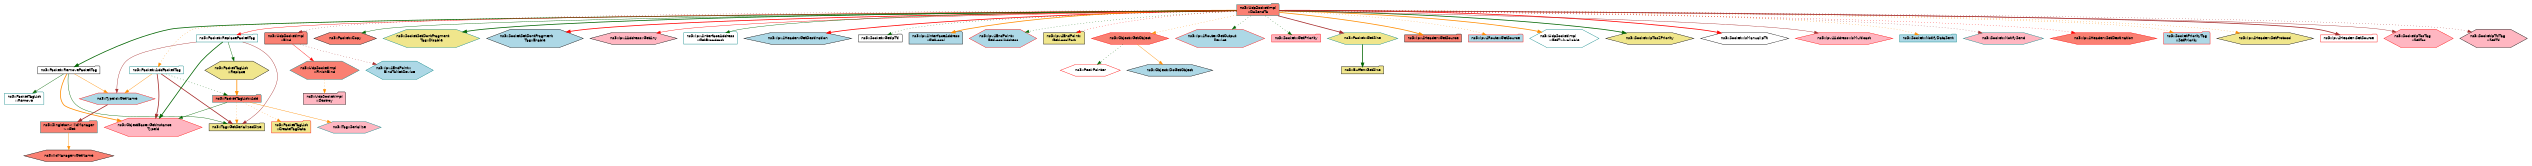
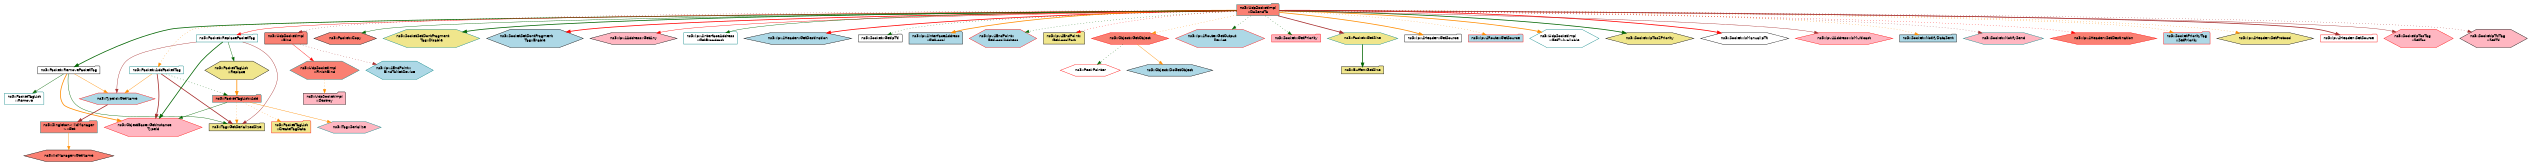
node "ns3::Ipv4Header::GetSource": fillcolor salmon -> white
node "ns3::Socket::NotifyDataSent": color teal -> black
